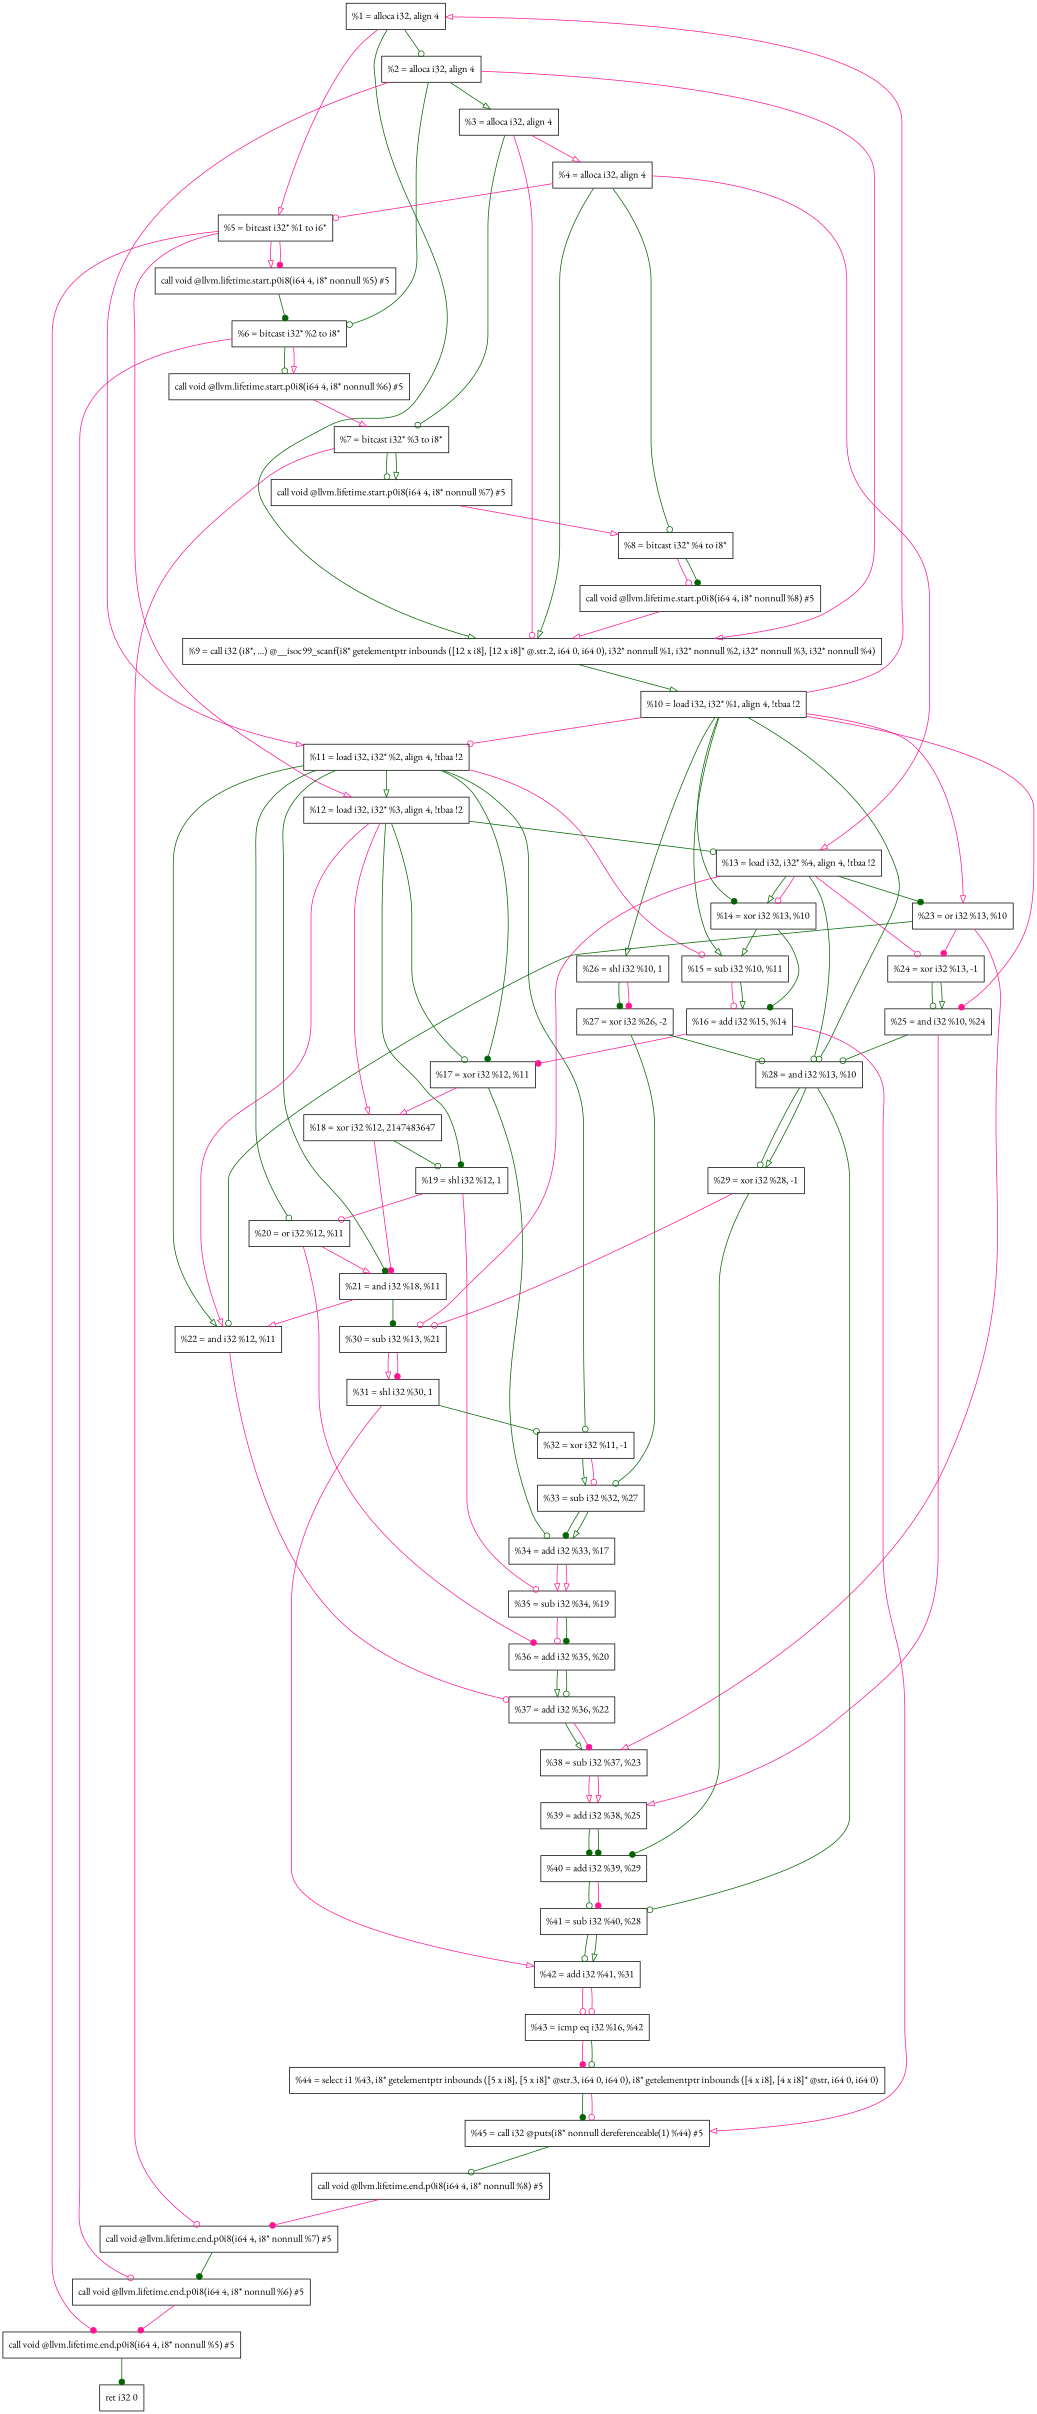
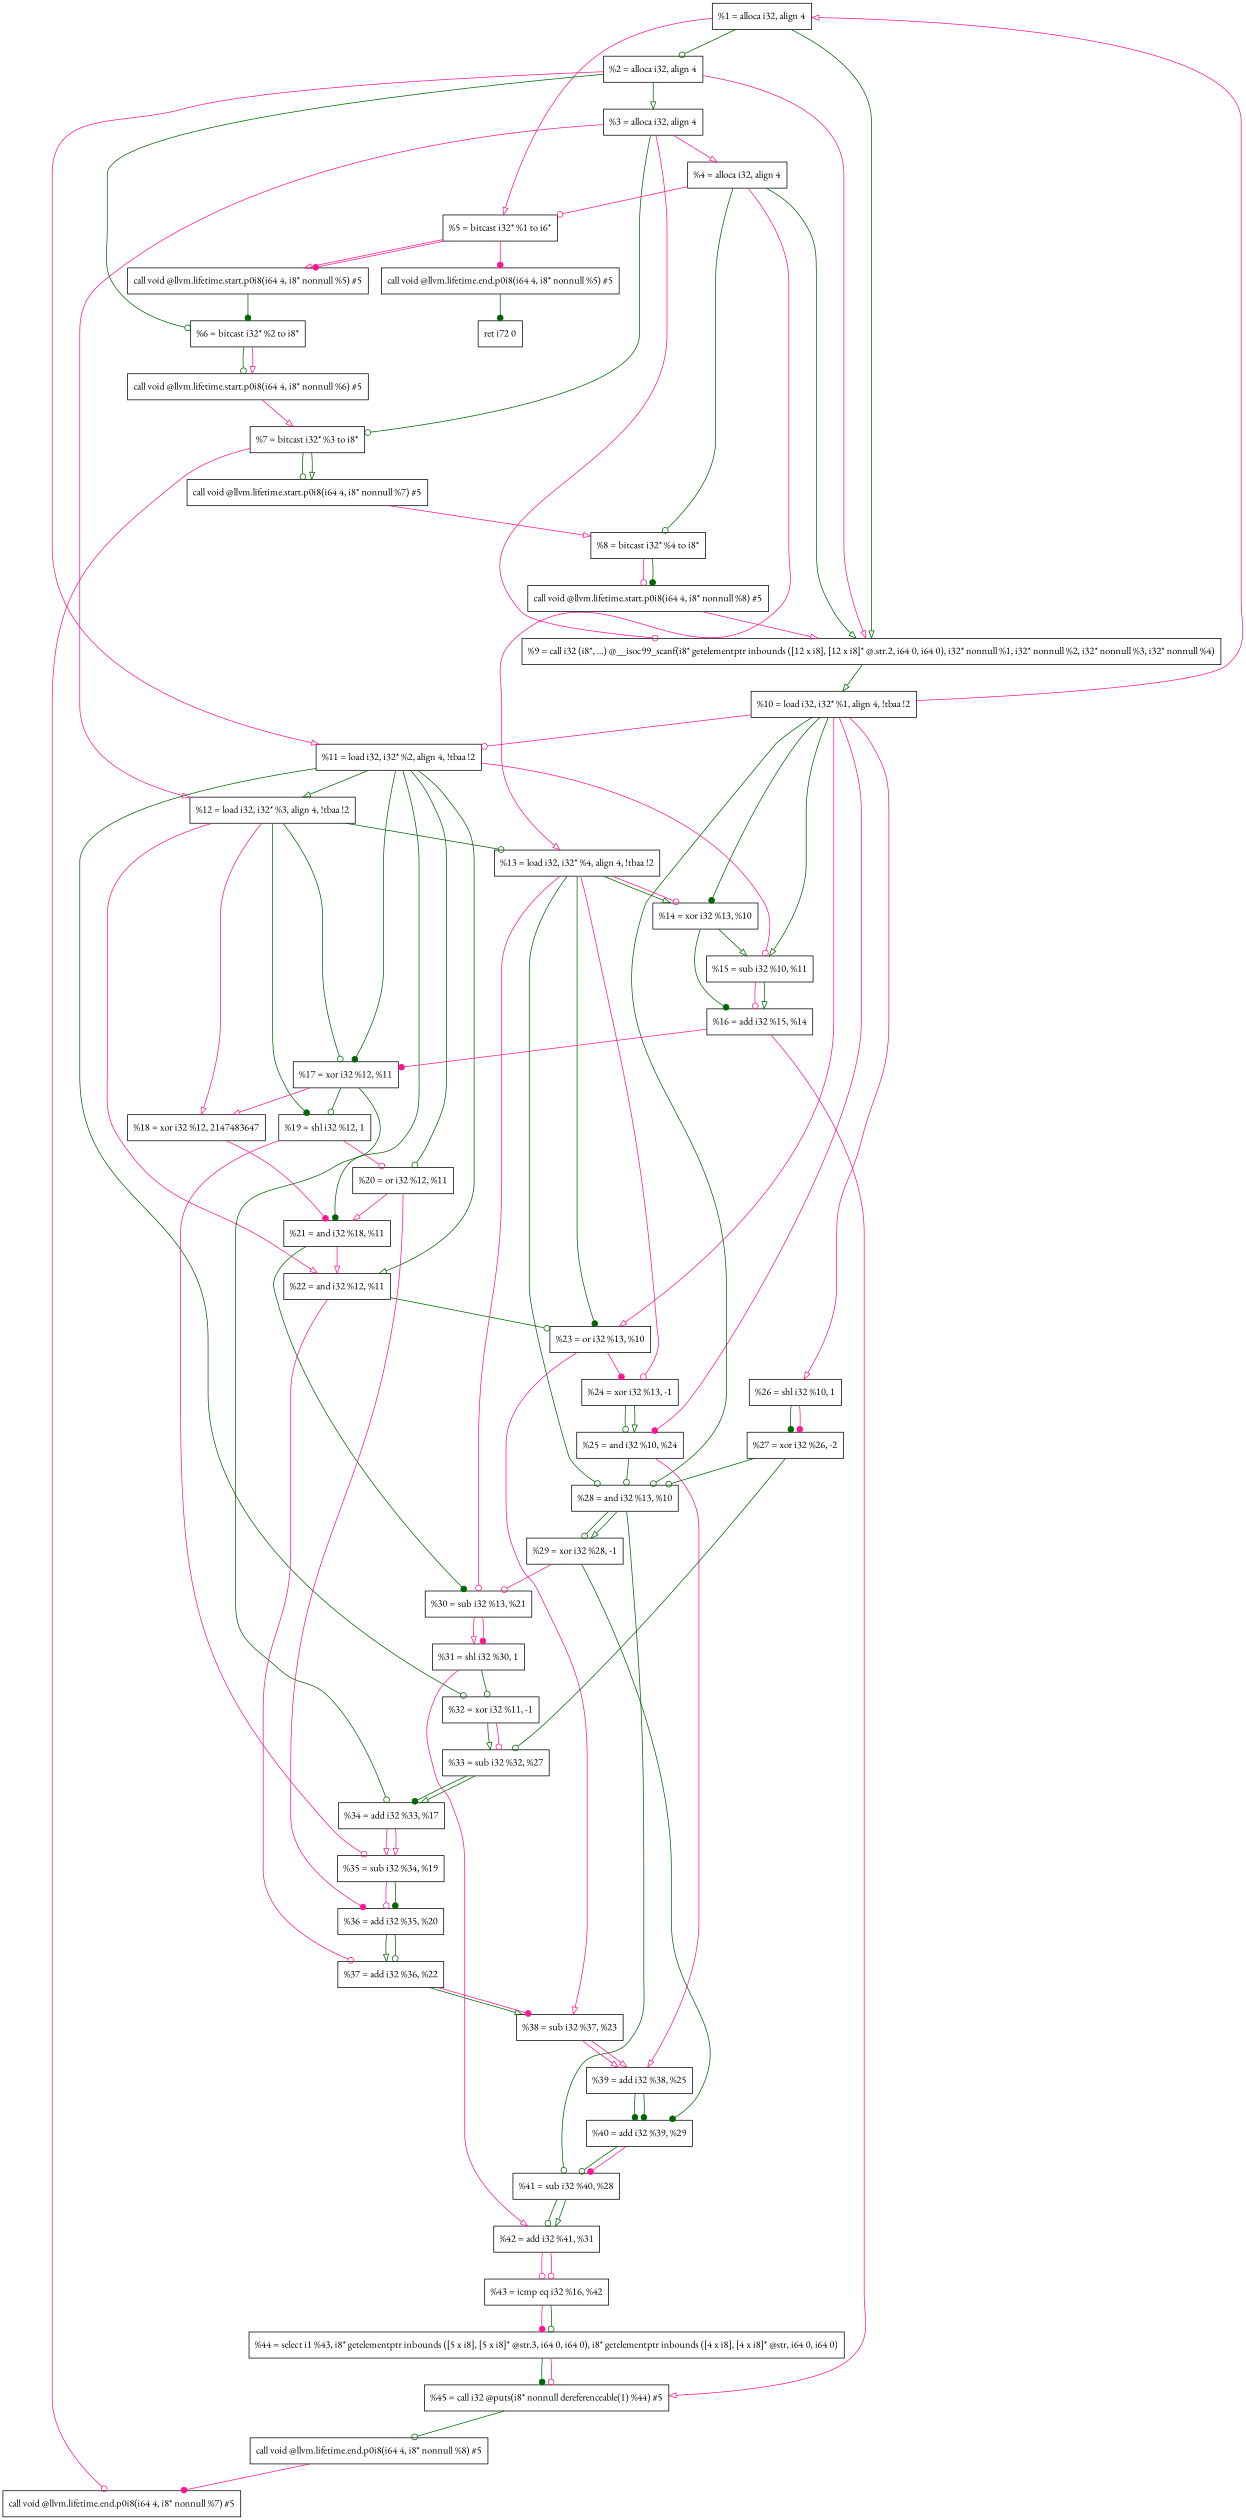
edge "%5 = bitcast i32* %1 to i6*" -> "%12 = load i32, i32* %3, align 4, !tbaa !2": now "%3 = alloca i32, align 4" -> "%12 = load i32, i32* %3, align 4, !tbaa !2"
edge "%10 = load i32, i32* %1, align 4, !tbaa !2" -> "%26 = shl i32 %10, 1": color darkgreen -> deeppink
edge "%23 = or i32 %13, %10" -> "%22 = and i32 %12, %11": reversed
edge "%18 = xor i32 %12, 2147483647" -> "%19 = shl i32 %12, 1": now "%17 = xor i32 %12, %11" -> "%19 = shl i32 %12, 1"
node "call void @llvm.lifetime.end.p0i8(i64 4, i8* nonnull %6) #5": removed
node "ret i32 0": label "ret i32 0" -> "ret i72 0"
